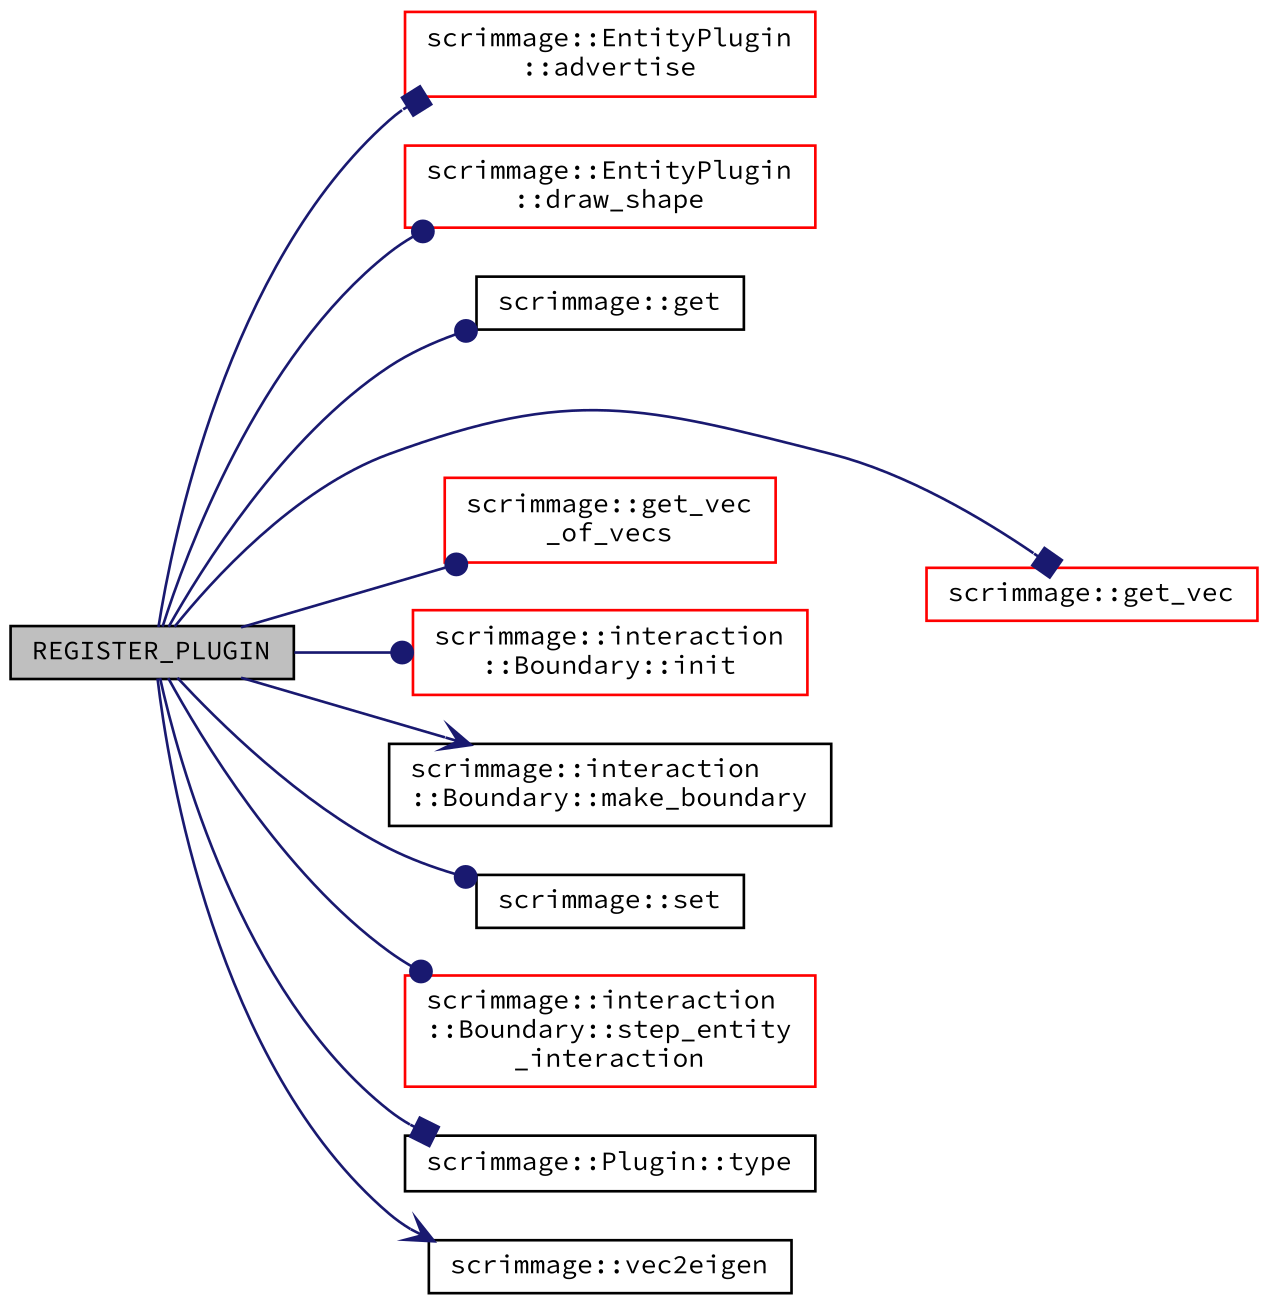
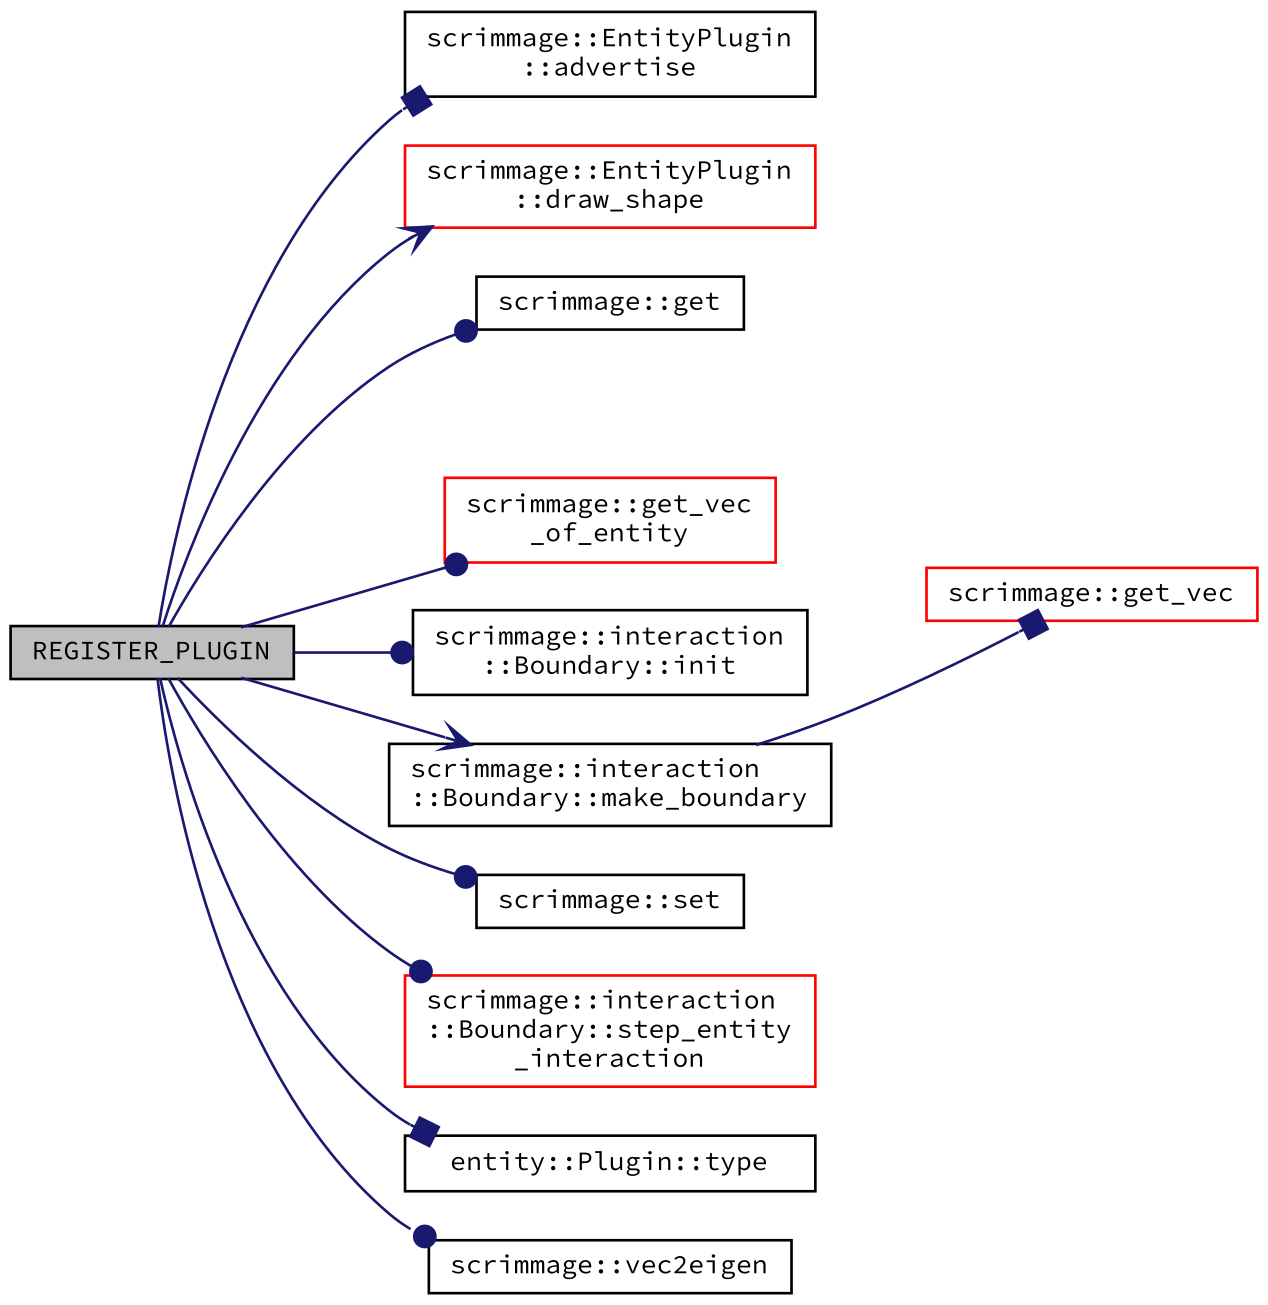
node "scrimmage::EntityPlugin ::advertise": color red -> black
edge "REGISTER_PLUGIN" -> "scrimmage::EntityPlugin ::draw_shape": arrowhead dot -> vee
edge "REGISTER_PLUGIN" -> "scrimmage::get_vec": now "scrimmage::interaction ::Boundary::make_boundary" -> "scrimmage::get_vec"
node "scrimmage::get_vec _of_vecs": label "scrimmage::get_vec _of_vecs" -> "scrimmage::get_vec _of_entity"
node "scrimmage::interaction ::Boundary::init": color red -> black
edge "REGISTER_PLUGIN" -> "scrimmage::vec2eigen": arrowhead vee -> dot
node "scrimmage::Plugin::type": label "scrimmage::Plugin::type" -> "entity::Plugin::type"
